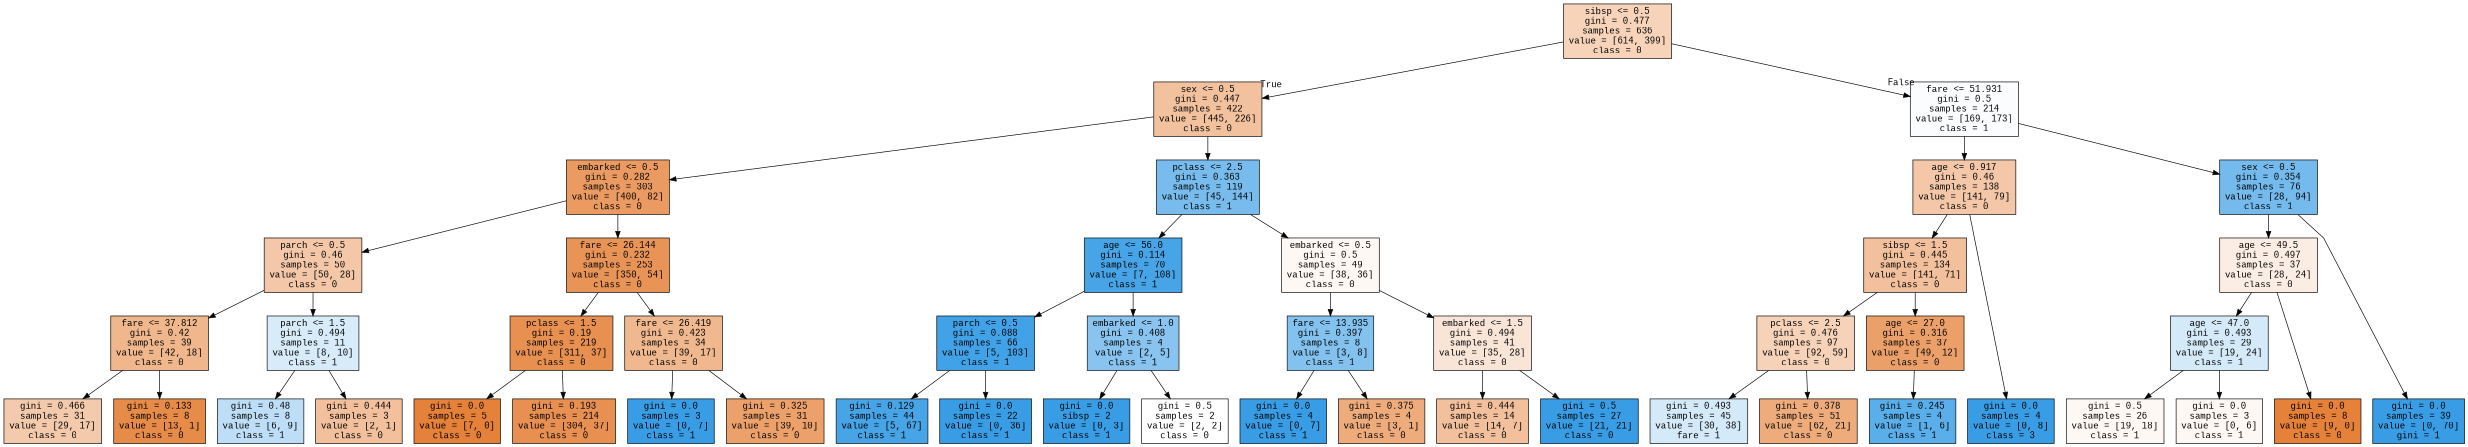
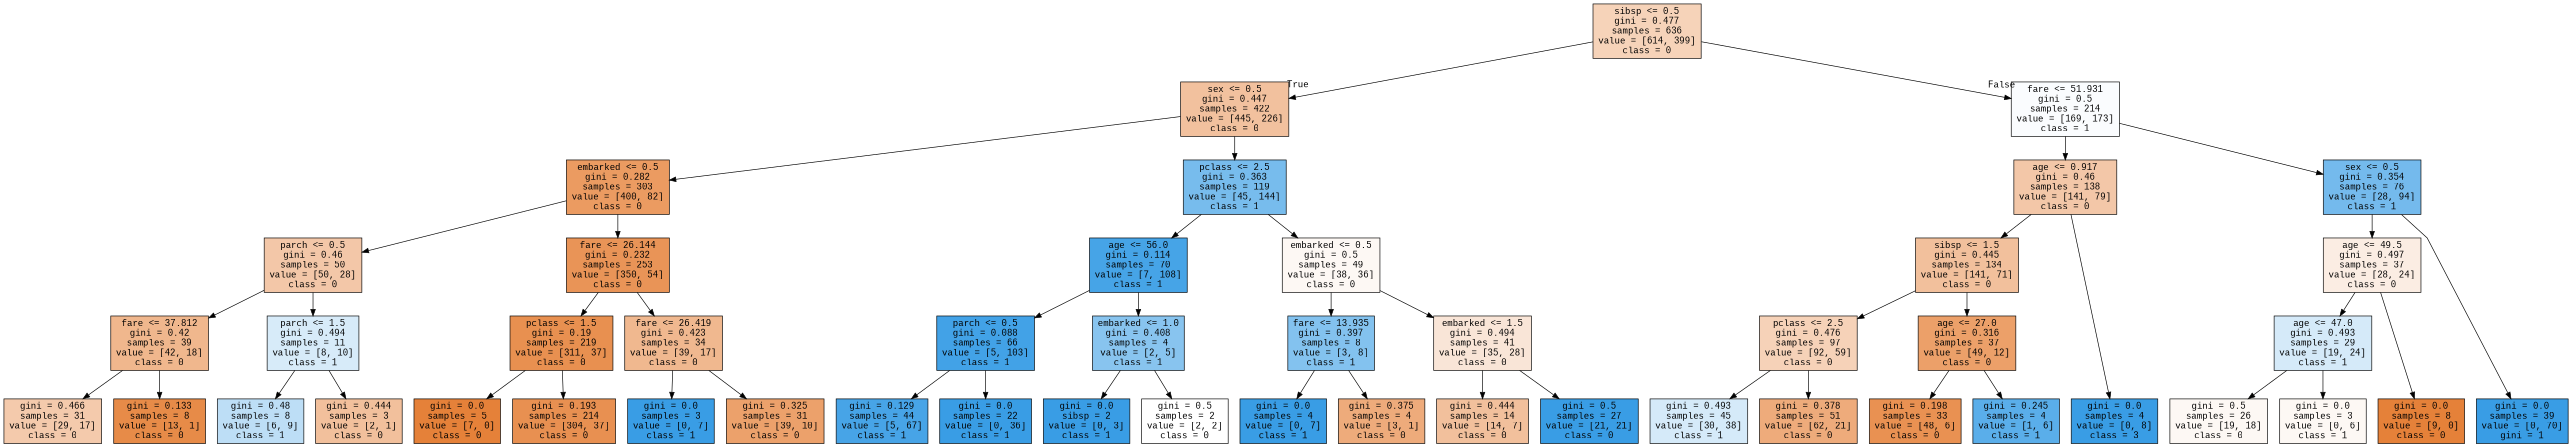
node "gini = 0.493 samples = 45 value = [30, 38] fare = 1": label "gini = 0.493 samples = 45 value = [30, 38] fare = 1" -> "gini = 0.493 samples = 45 value = [30, 38] class = 1"
node "gini = 0.198 samples = 33 value = [48, 6] class = 0": added
node "gini = 0.5 samples = 26 value = [19, 18] class = 1": label "gini = 0.5 samples = 26 value = [19, 18] class = 1" -> "gini = 0.5 samples = 26 value = [19, 18] class = 0"
